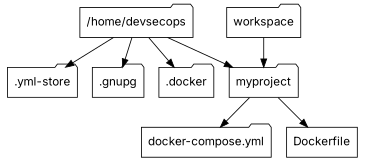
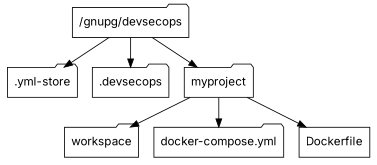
node "/home/devsecops": label "/home/devsecops" -> "/gnupg/devsecops"
edge "workspace" -> "myproject": reversed
node ".gnupg": label ".gnupg" -> ".devsecops"
node ".docker": removed
